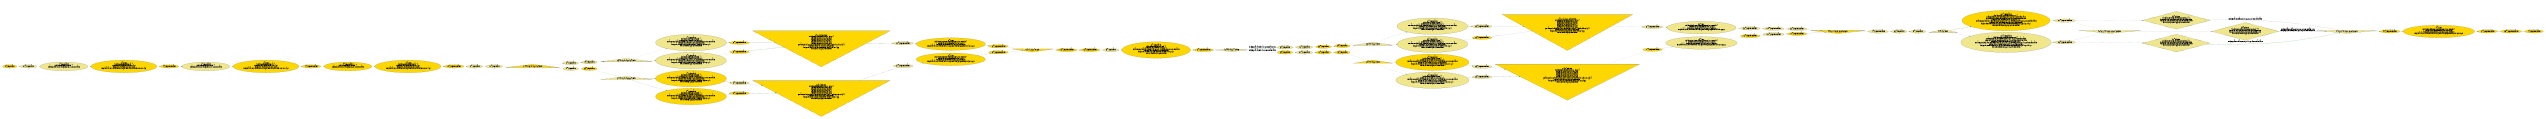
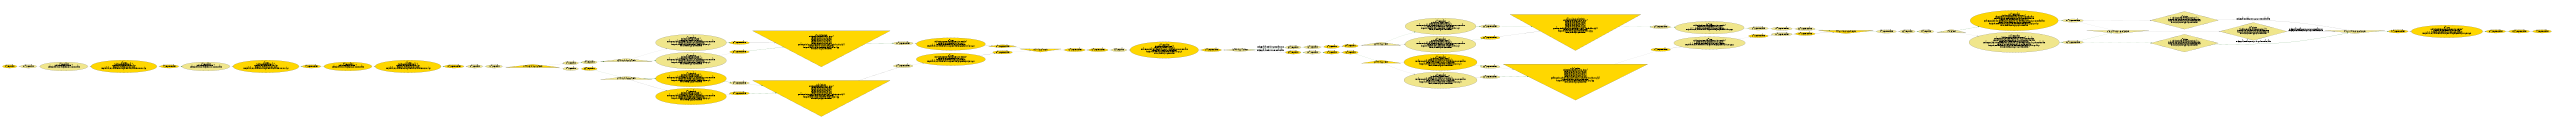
node "16[]:Step_terminates": shape ellipse -> diamond
